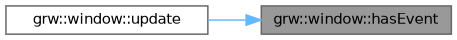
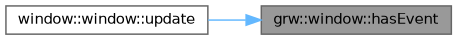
node "grw::window::update": label "grw::window::update" -> "window::window::update"
